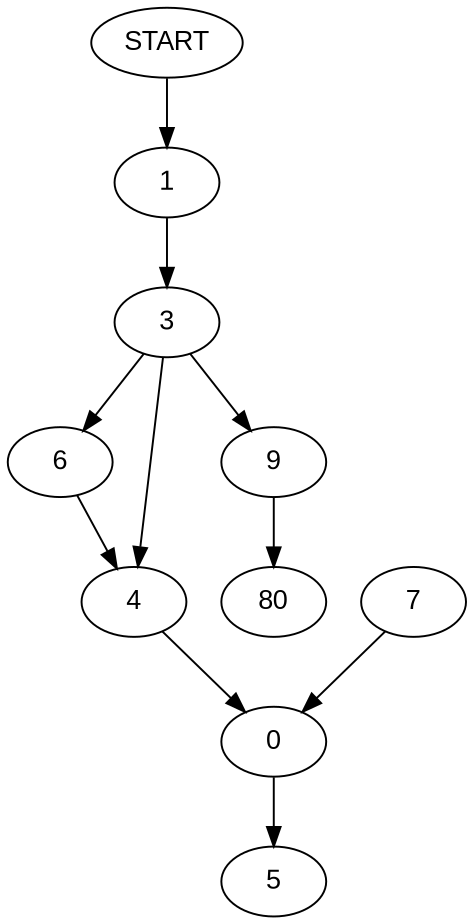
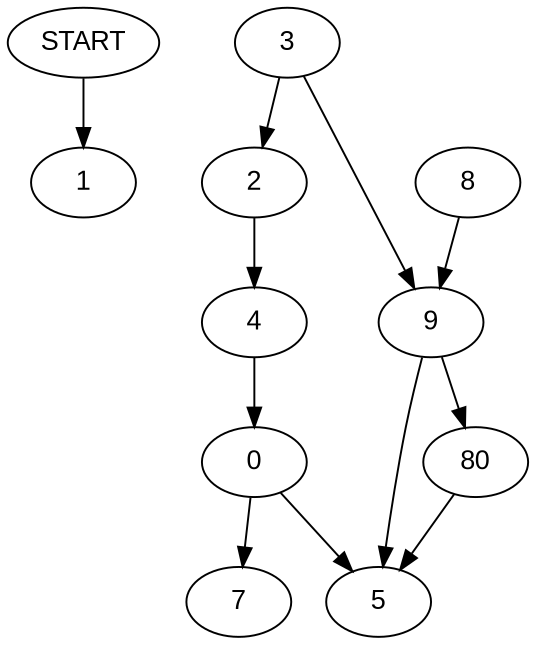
node "8": added
edge "1" -> "3": removed
edge "3" -> "4": removed
edge "9" -> "5": added
node "6": label "6" -> "2"
edge "80" -> "5": added
edge "7" -> "0": reversed
